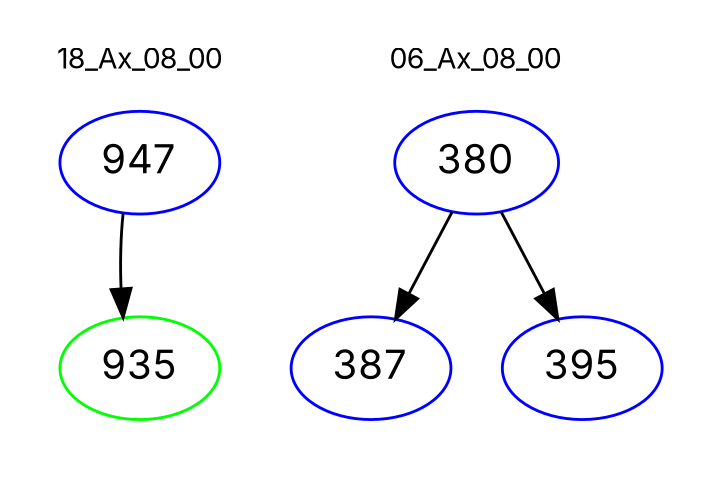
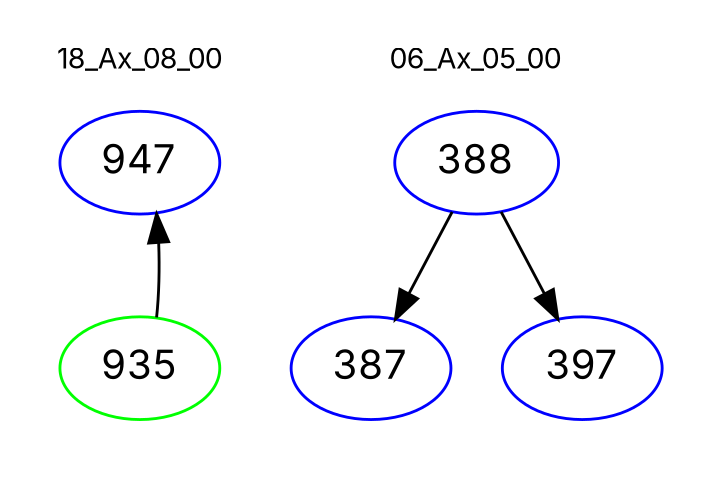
cluster "06_Ax_08_00": label "06_Ax_08_00" -> "06_Ax_05_00"
node "380": label "380" -> "388"
edge "947" -> "935": reversed
node "395": label "395" -> "397"
